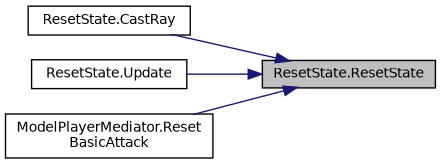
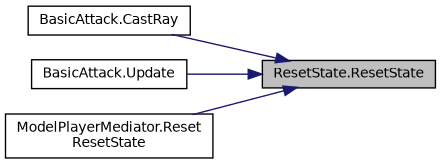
node "ResetState.CastRay": label "ResetState.CastRay" -> "BasicAttack.CastRay"
node "ResetState.Update": label "ResetState.Update" -> "BasicAttack.Update"
node "ModelPlayerMediator.Reset BasicAttack": label "ModelPlayerMediator.Reset BasicAttack" -> "ModelPlayerMediator.Reset ResetState"
